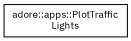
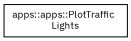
node "adore::apps::PlotTraffic Lights": label "adore::apps::PlotTraffic Lights" -> "apps::apps::PlotTraffic Lights"
